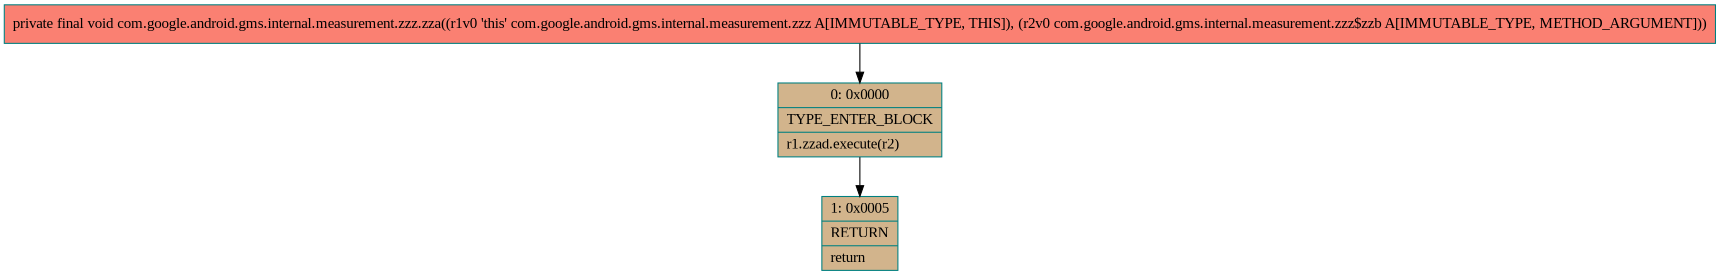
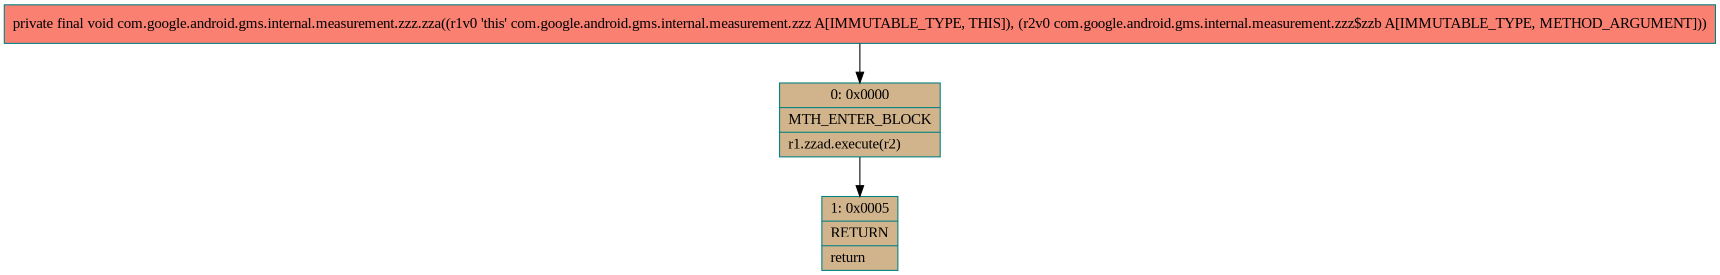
node "0: 0x0000": text "TYPE_ENTER_BLOCK" -> "MTH_ENTER_BLOCK"
